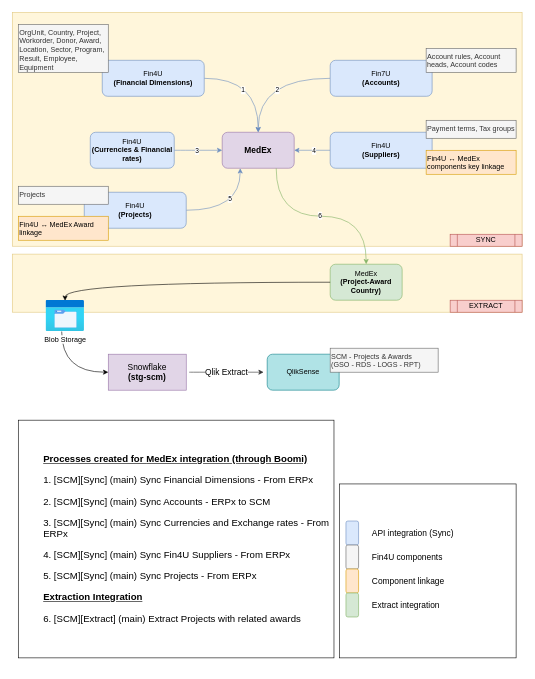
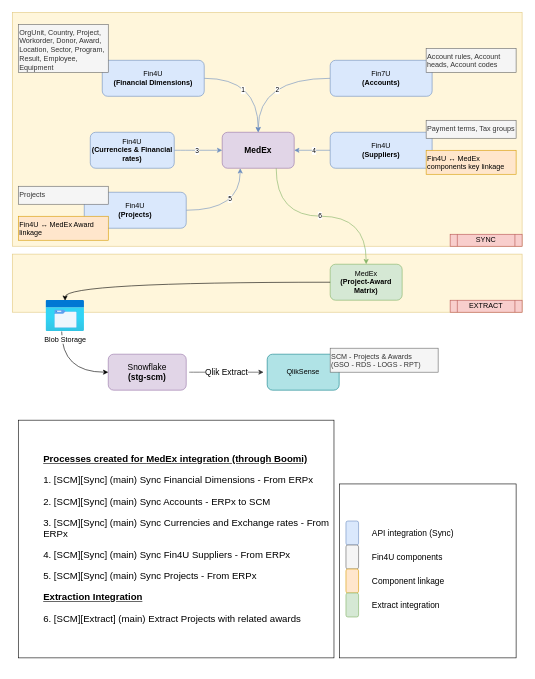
node "MedEx (Project-Award Country)": label "MedEx (Project-Award Country)" -> "MedEx (Project-Award Matrix)"
node "Snowflake (stg-scm)": shape rectangle -> rounded rectangle
